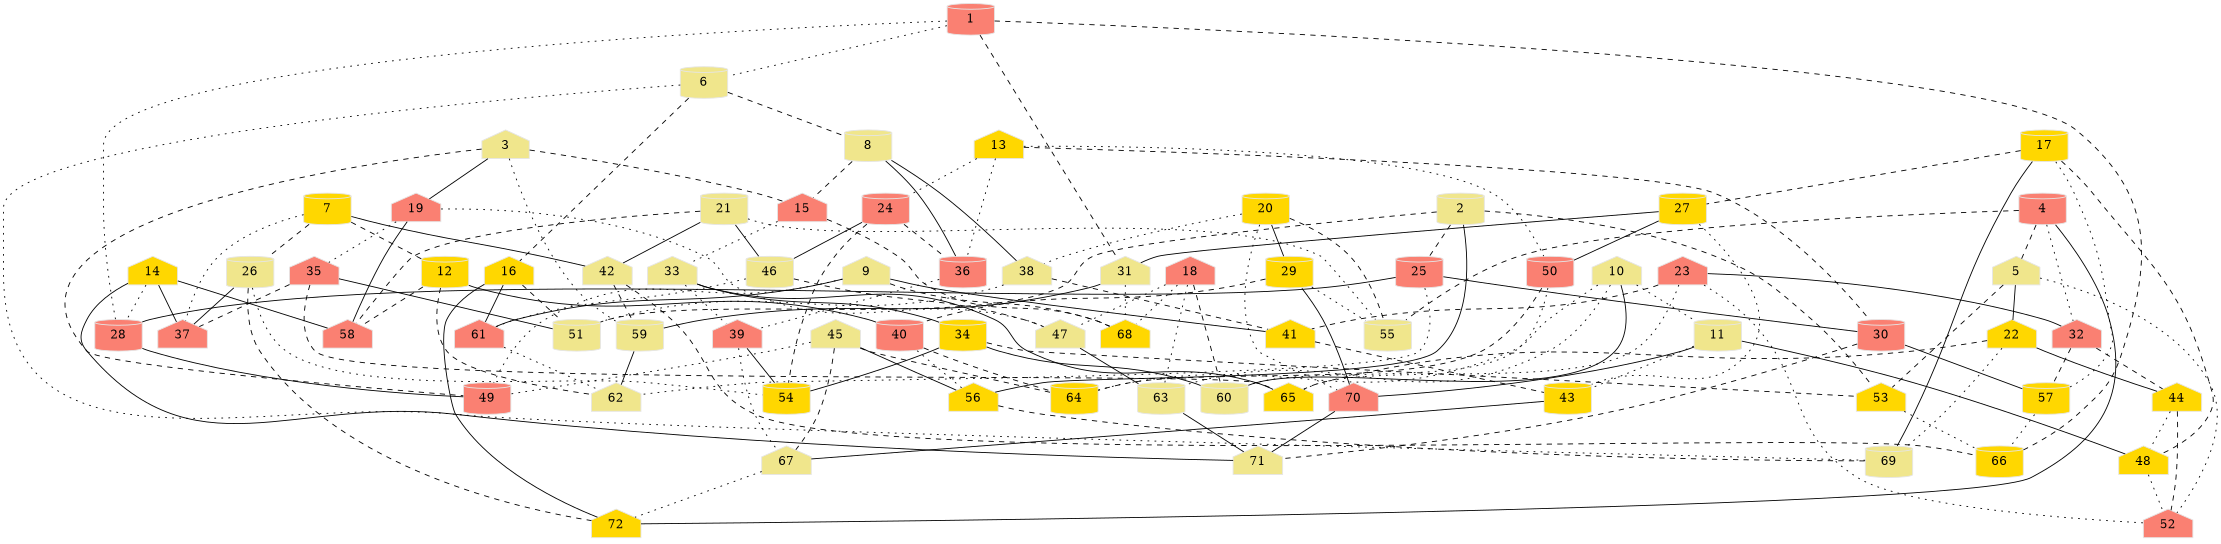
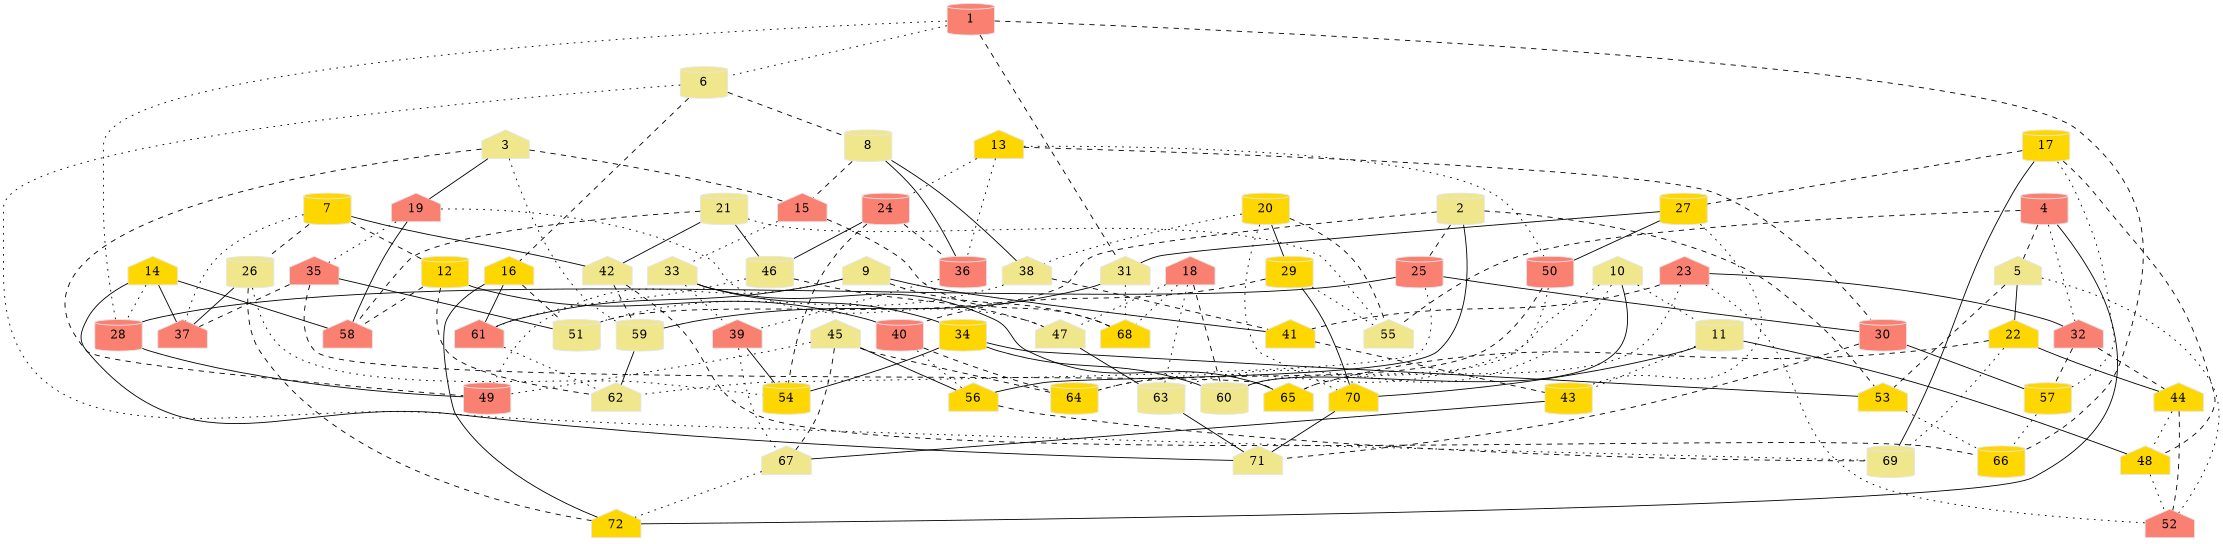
node "55": shape cylinder -> house
edge "34" -- "53": style dashed -> solid
node "70": fillcolor salmon -> gold
